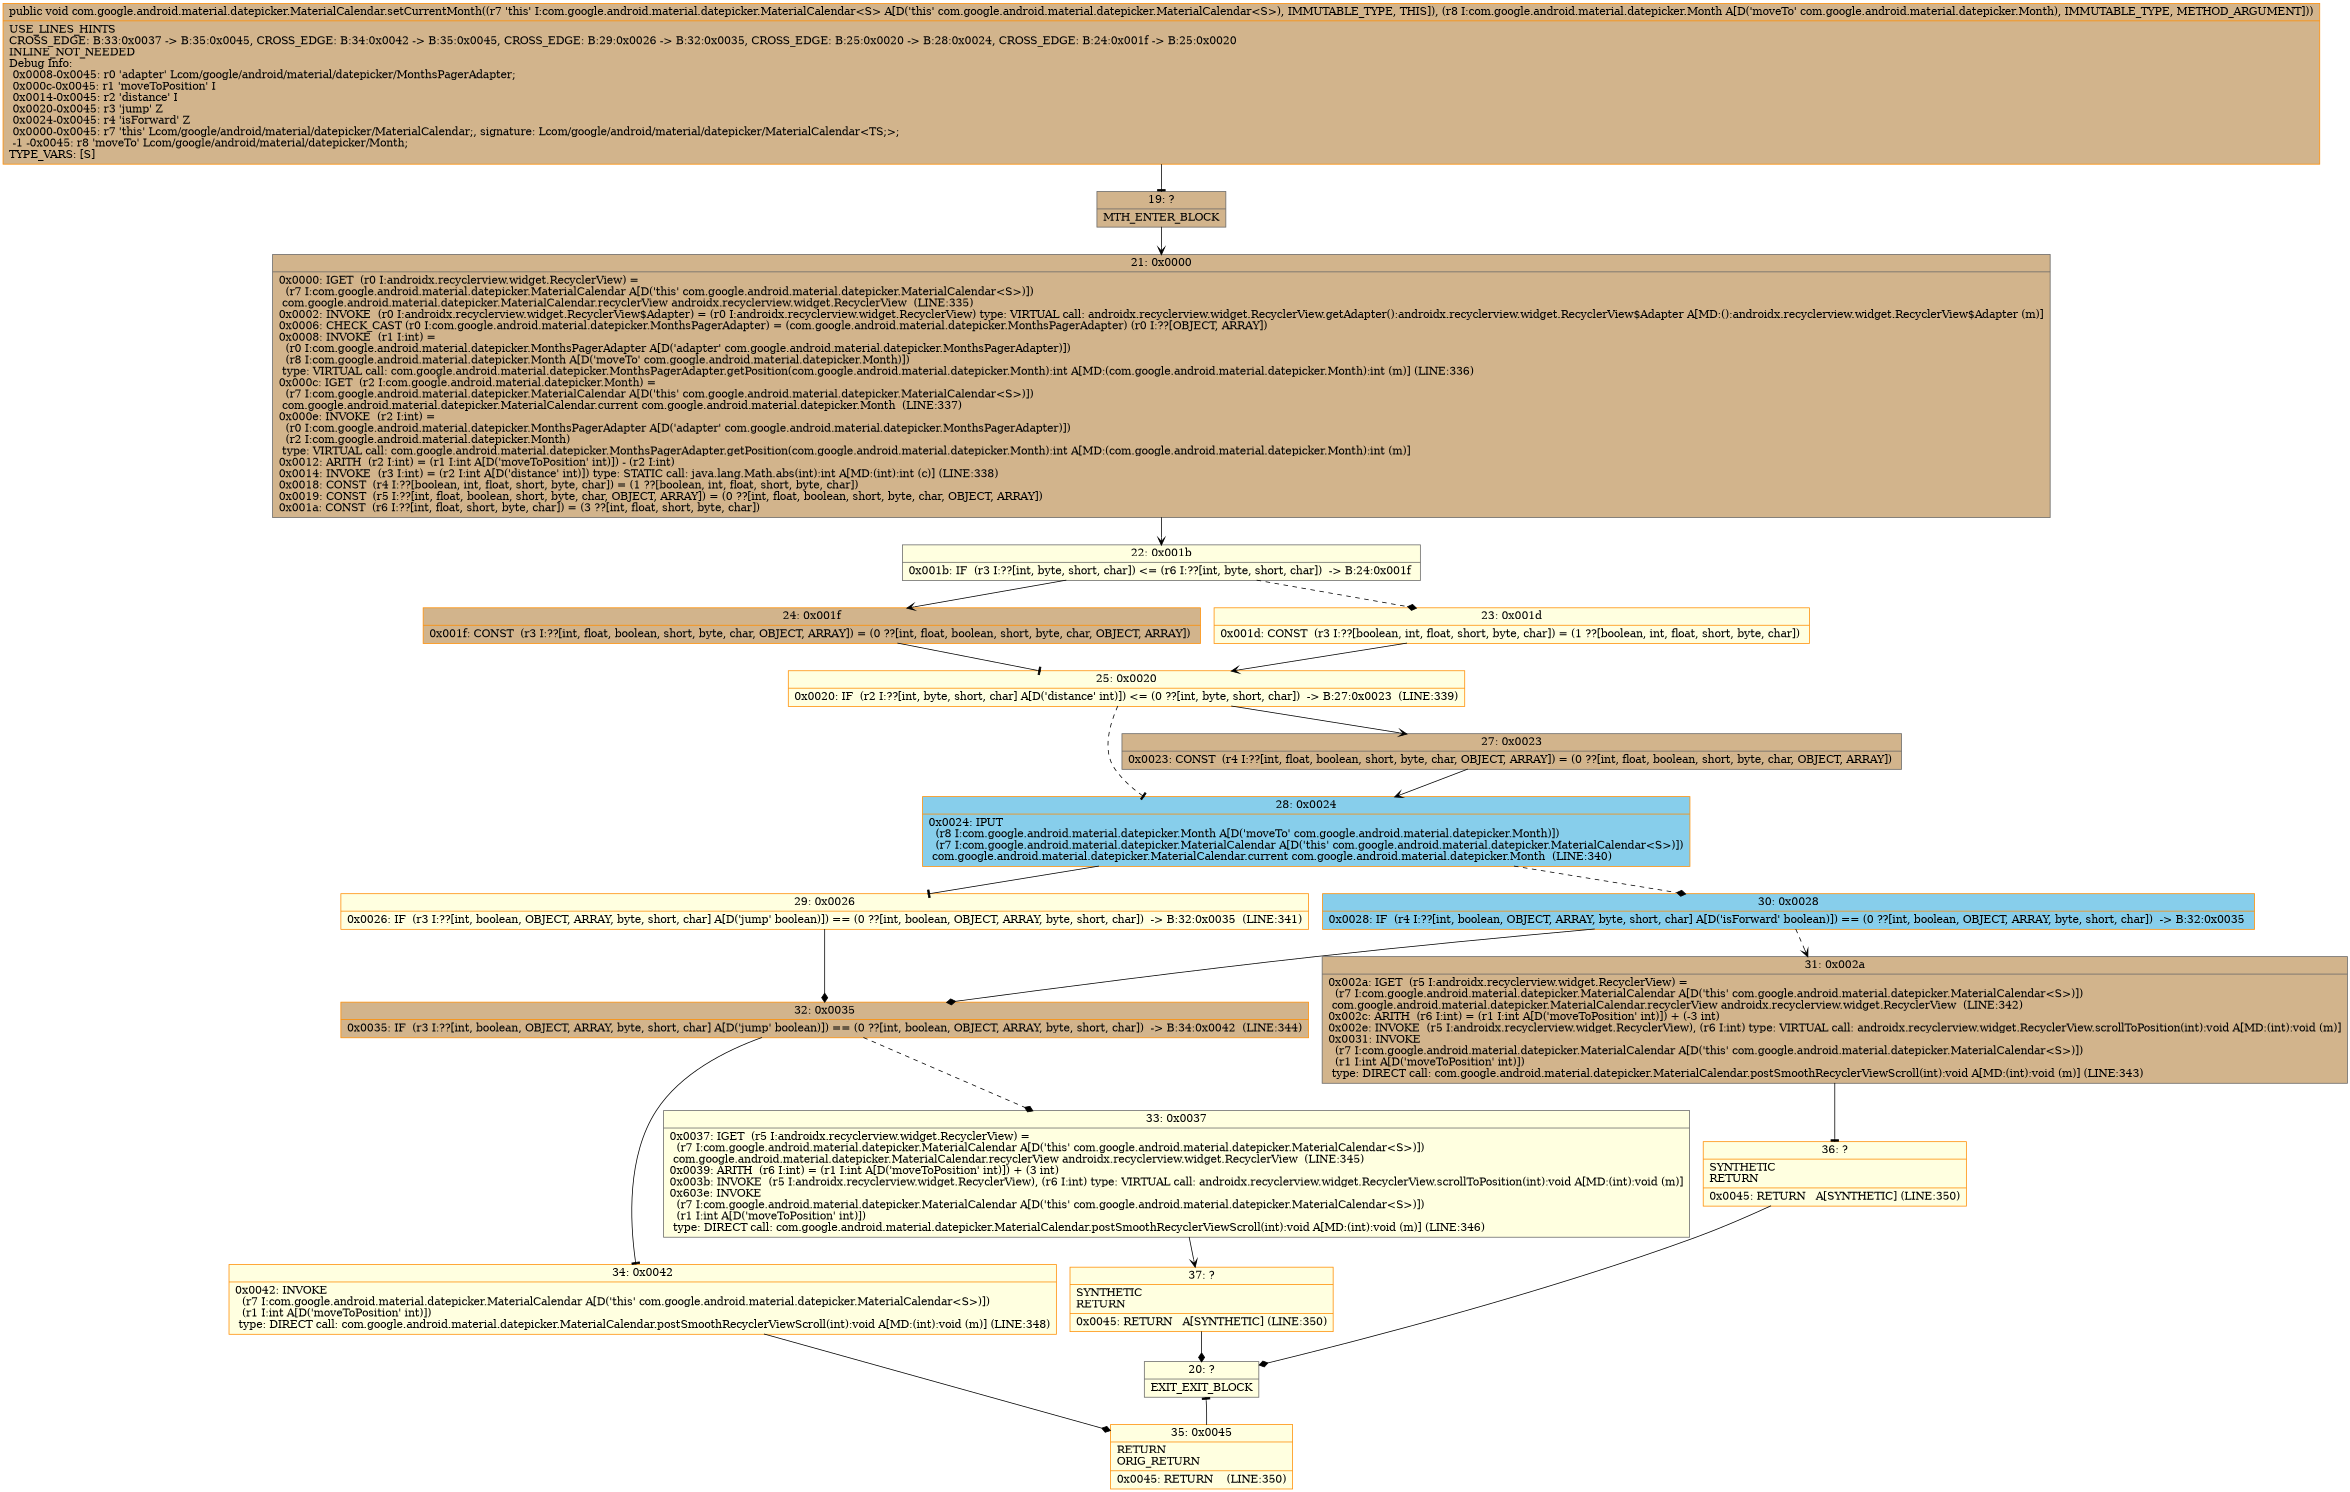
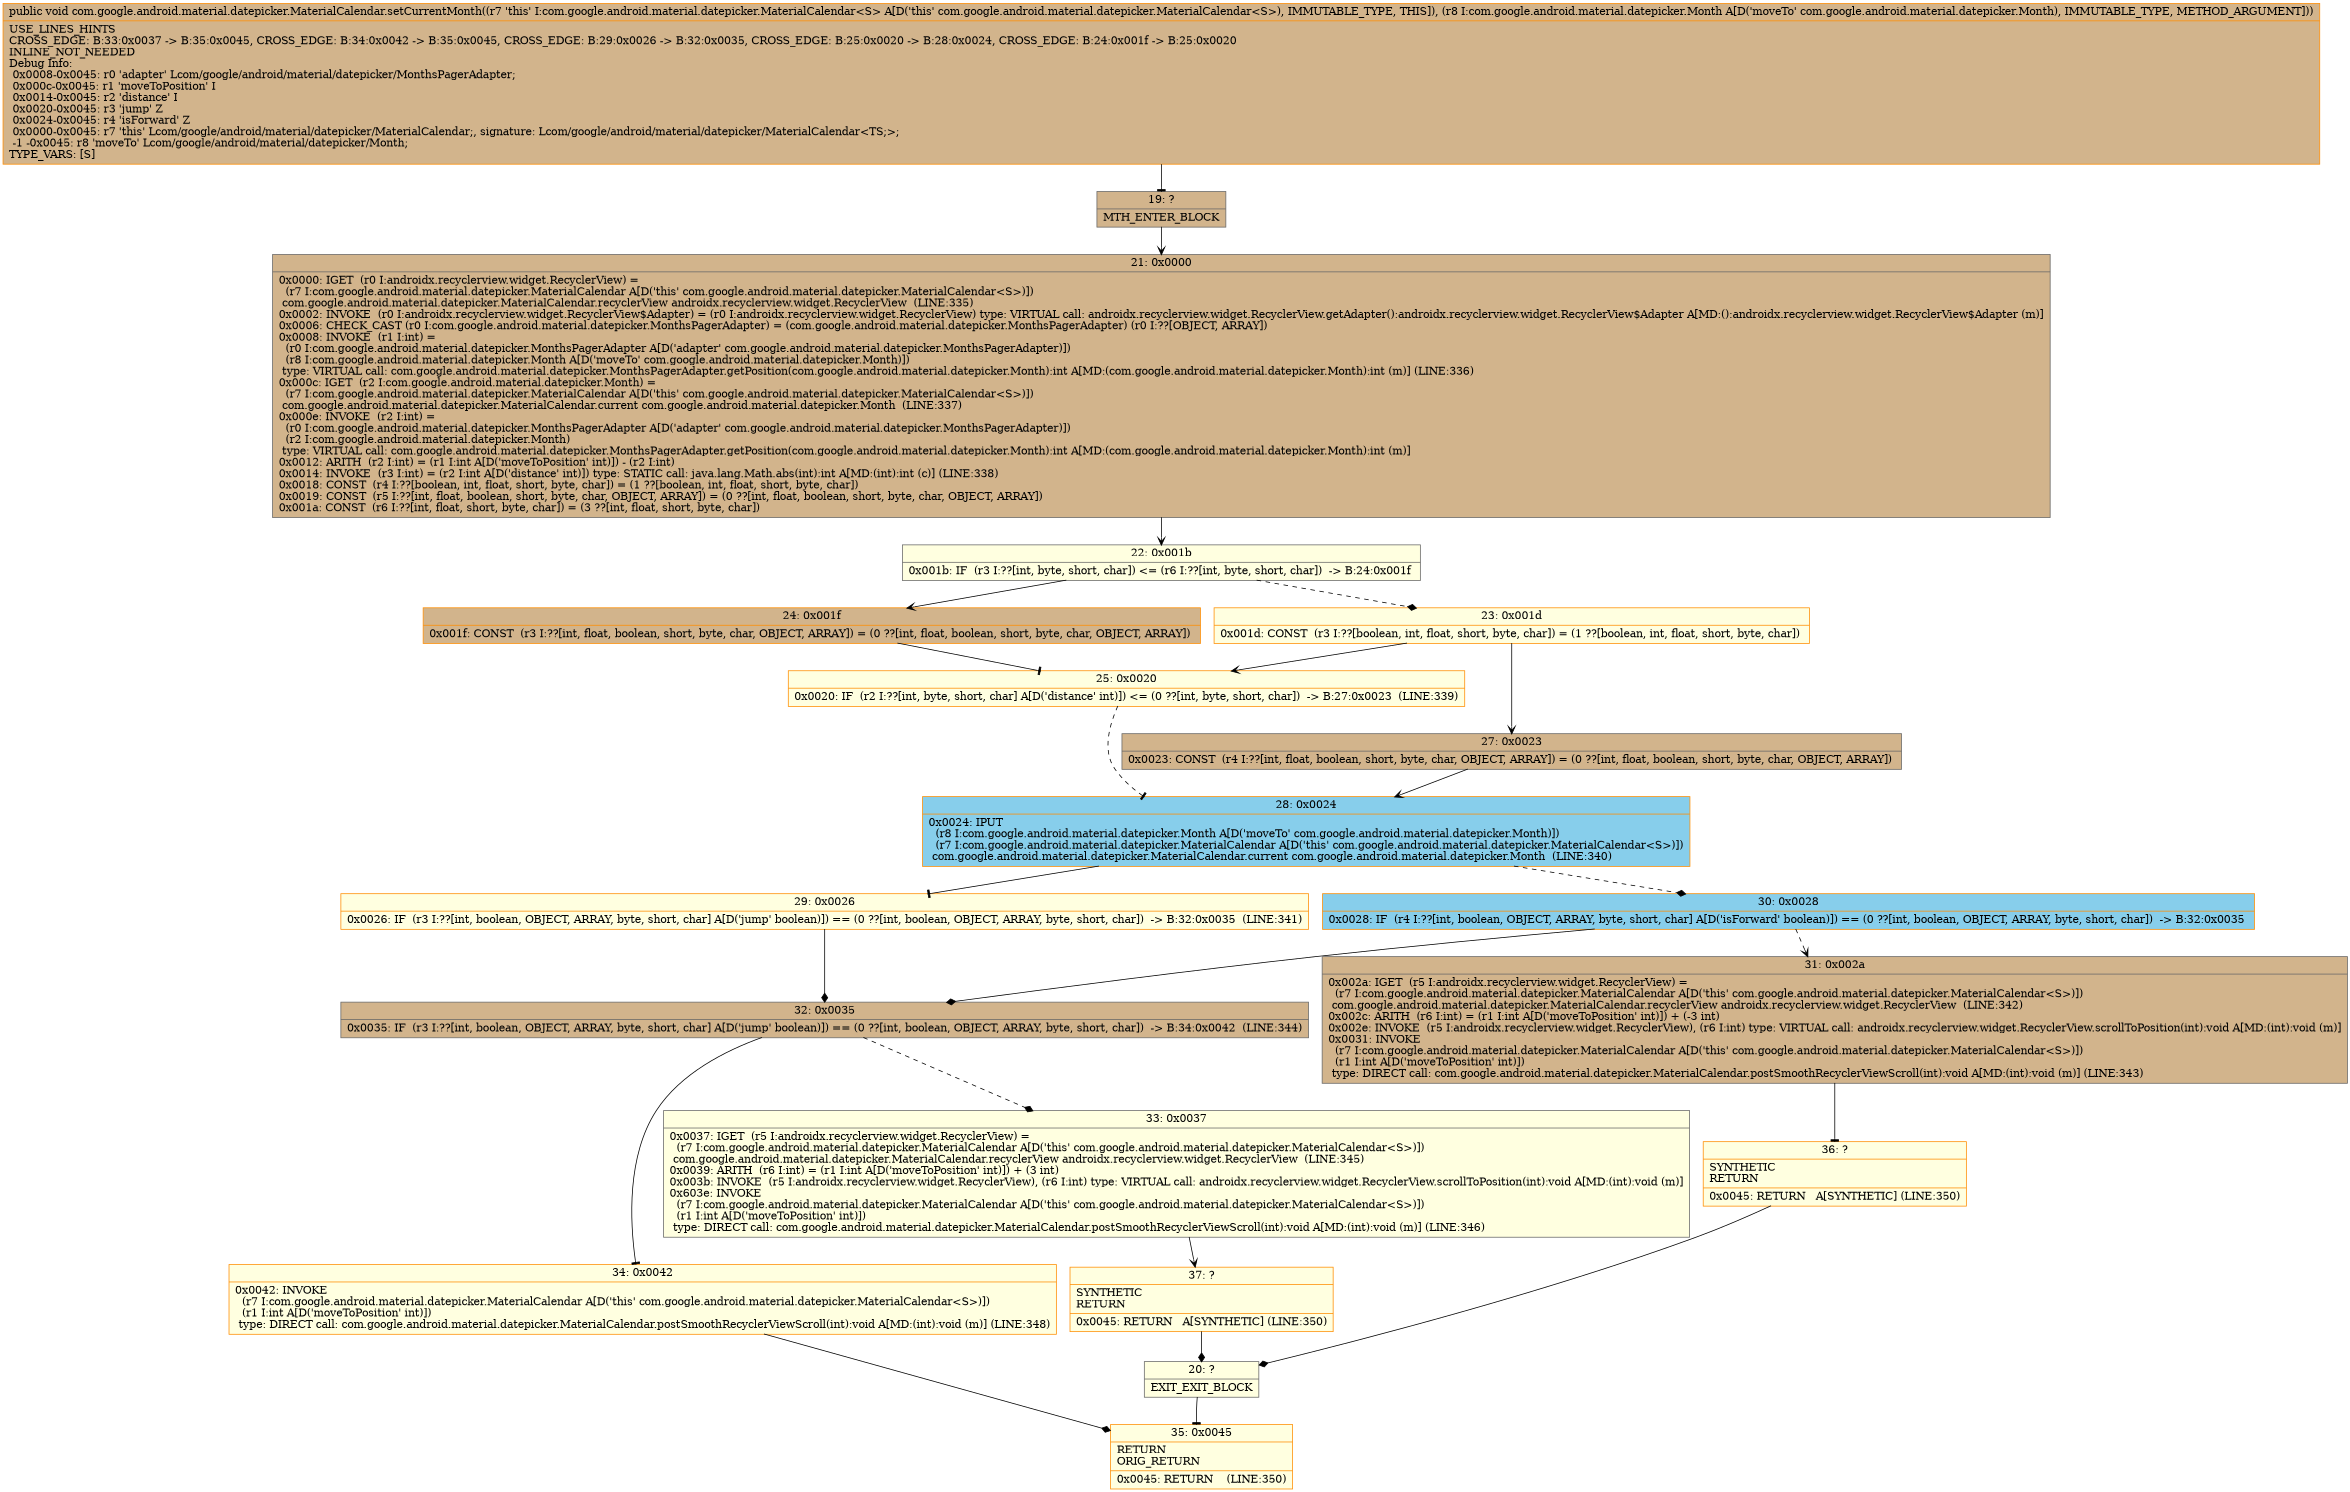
edge "25: 0x0020" -> "27: 0x0023": now "23: 0x001d" -> "27: 0x0023"
node "32: 0x0035": color darkorange -> gray40
edge "35: 0x0045" -> "20: ?": reversed
